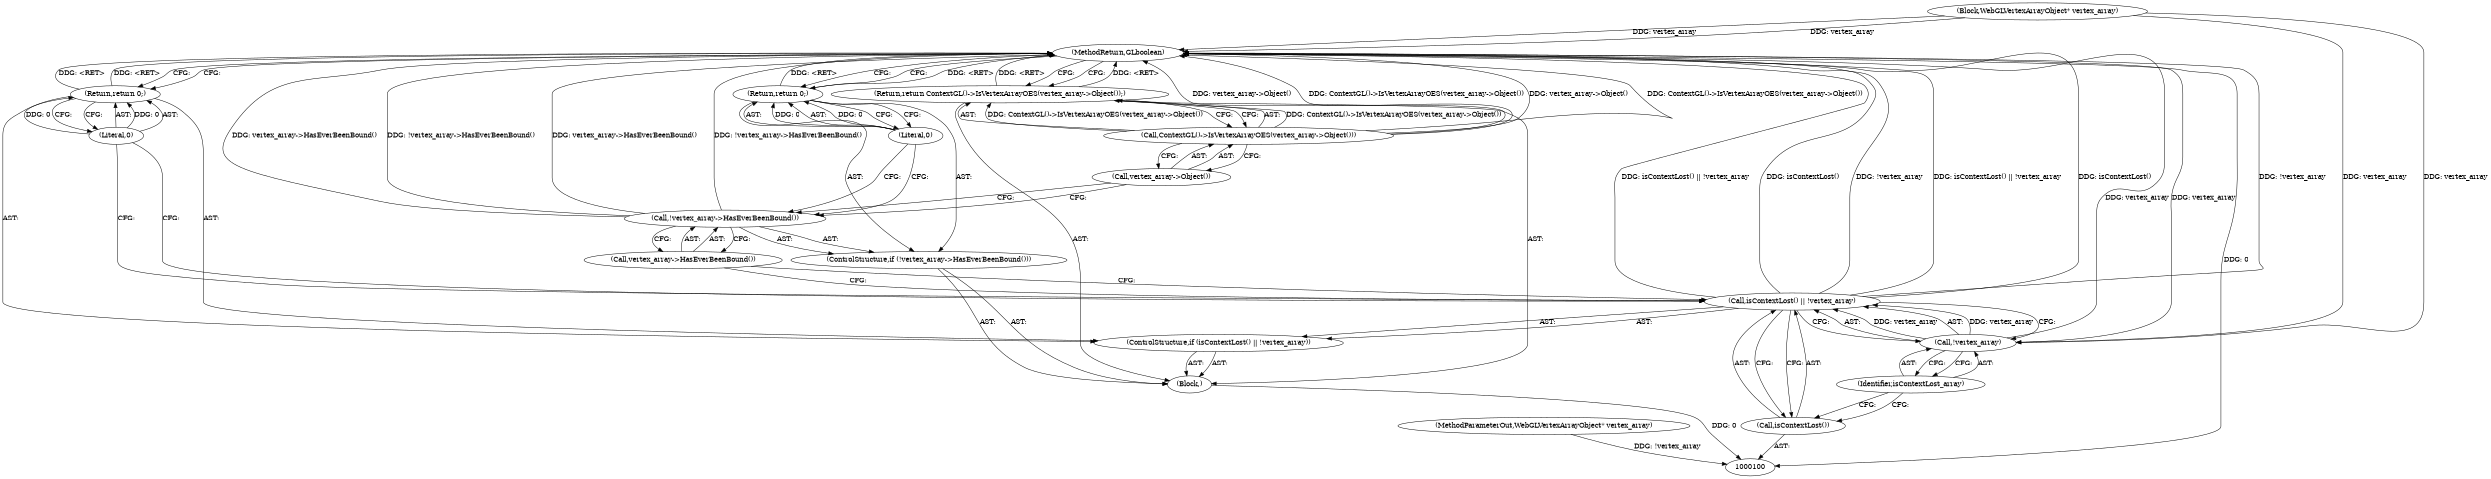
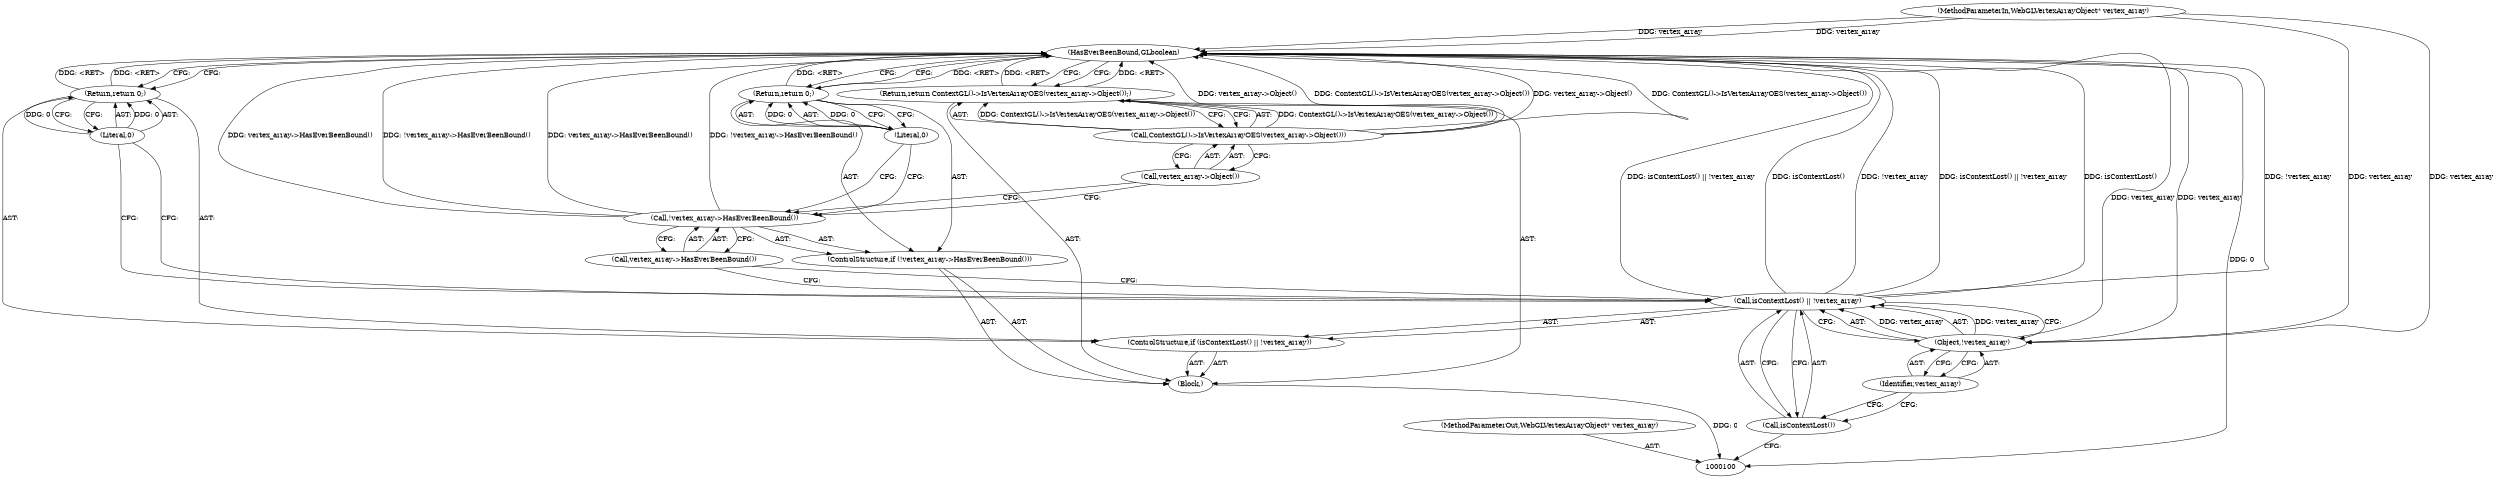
node "(Block,WebGLVertexArrayObject* vertex_array)": label "(Block,WebGLVertexArrayObject* vertex_array)" -> "(MethodParameterIn,WebGLVertexArrayObject* vertex_array)"
node "(MethodReturn,GLboolean)": label "(MethodReturn,GLboolean)" -> "(HasEverBeenBound,GLboolean)"
node "(Call,!vertex_array)": label "(Call,!vertex_array)" -> "(Object,!vertex_array)"
node "(Identifier,isContextLost_array)": label "(Identifier,isContextLost_array)" -> "(Identifier,vertex_array)"
edge "(MethodParameterOut,WebGLVertexArrayObject* vertex_array)" -> "1000100": label "DDG: !vertex_array" -> "AST: "
edge "(Call,isContextLost())" -> "1000100": label "AST: " -> "CFG: "
